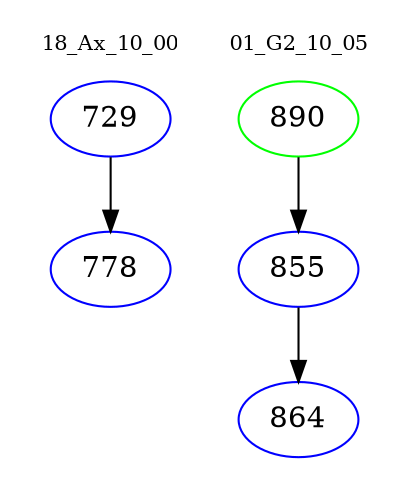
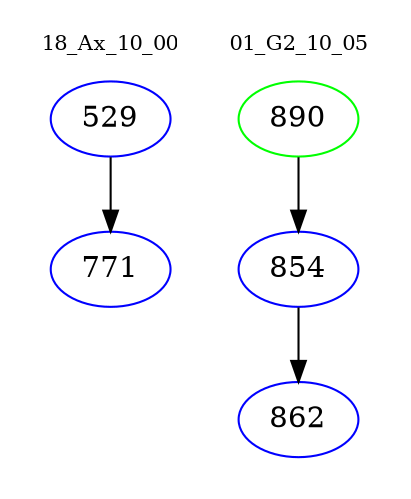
node "729": label "729" -> "529"
node "778": label "778" -> "771"
node "855": label "855" -> "854"
node "864": label "864" -> "862"
